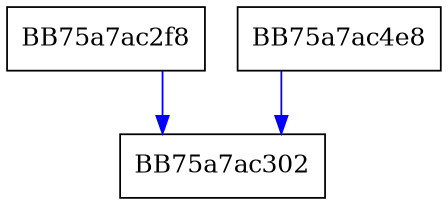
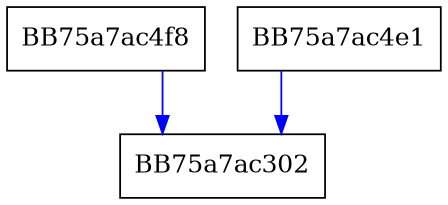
node "BB75a7ac2f8": label "BB75a7ac2f8" -> "BB75a7ac4f8"
node "BB75a7ac4e8": label "BB75a7ac4e8" -> "BB75a7ac4e1"
